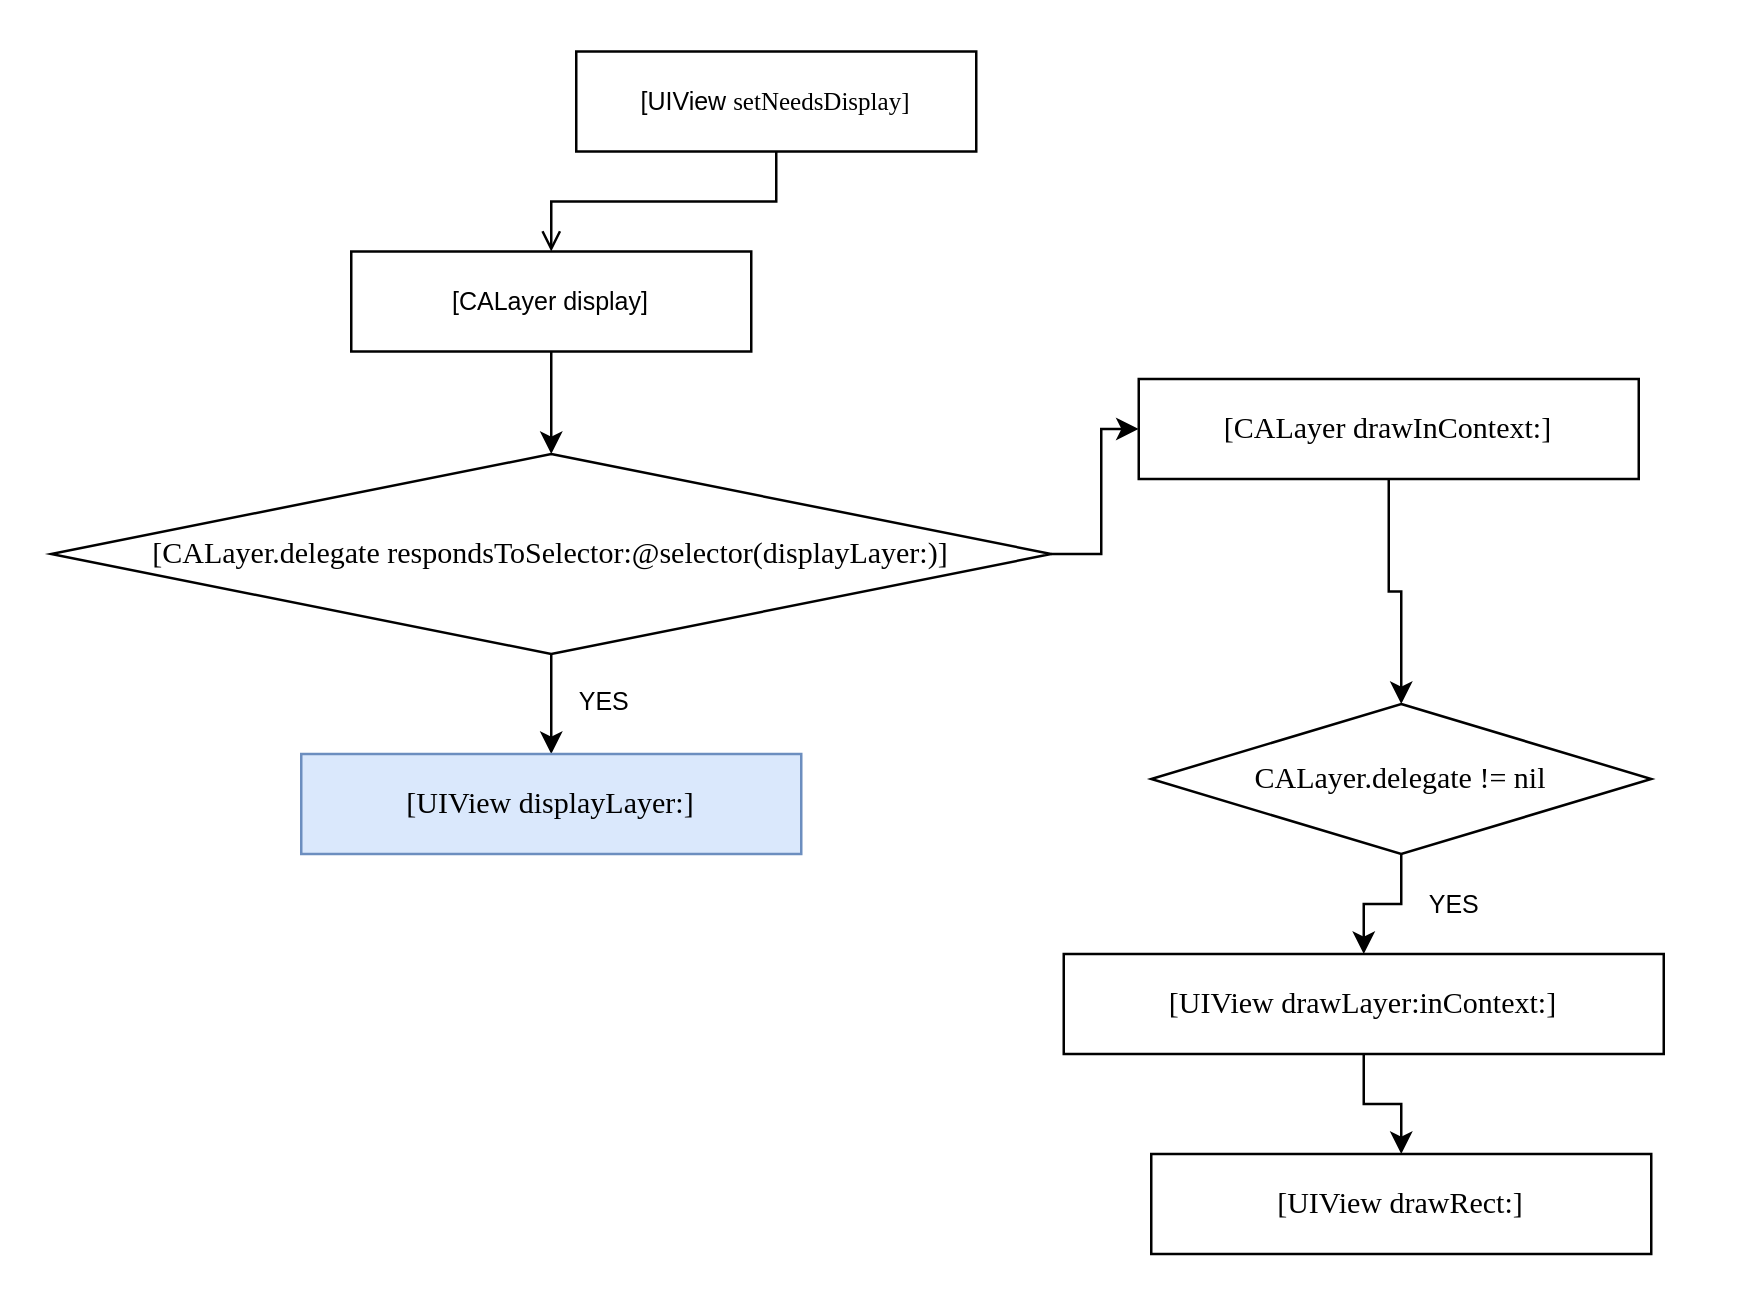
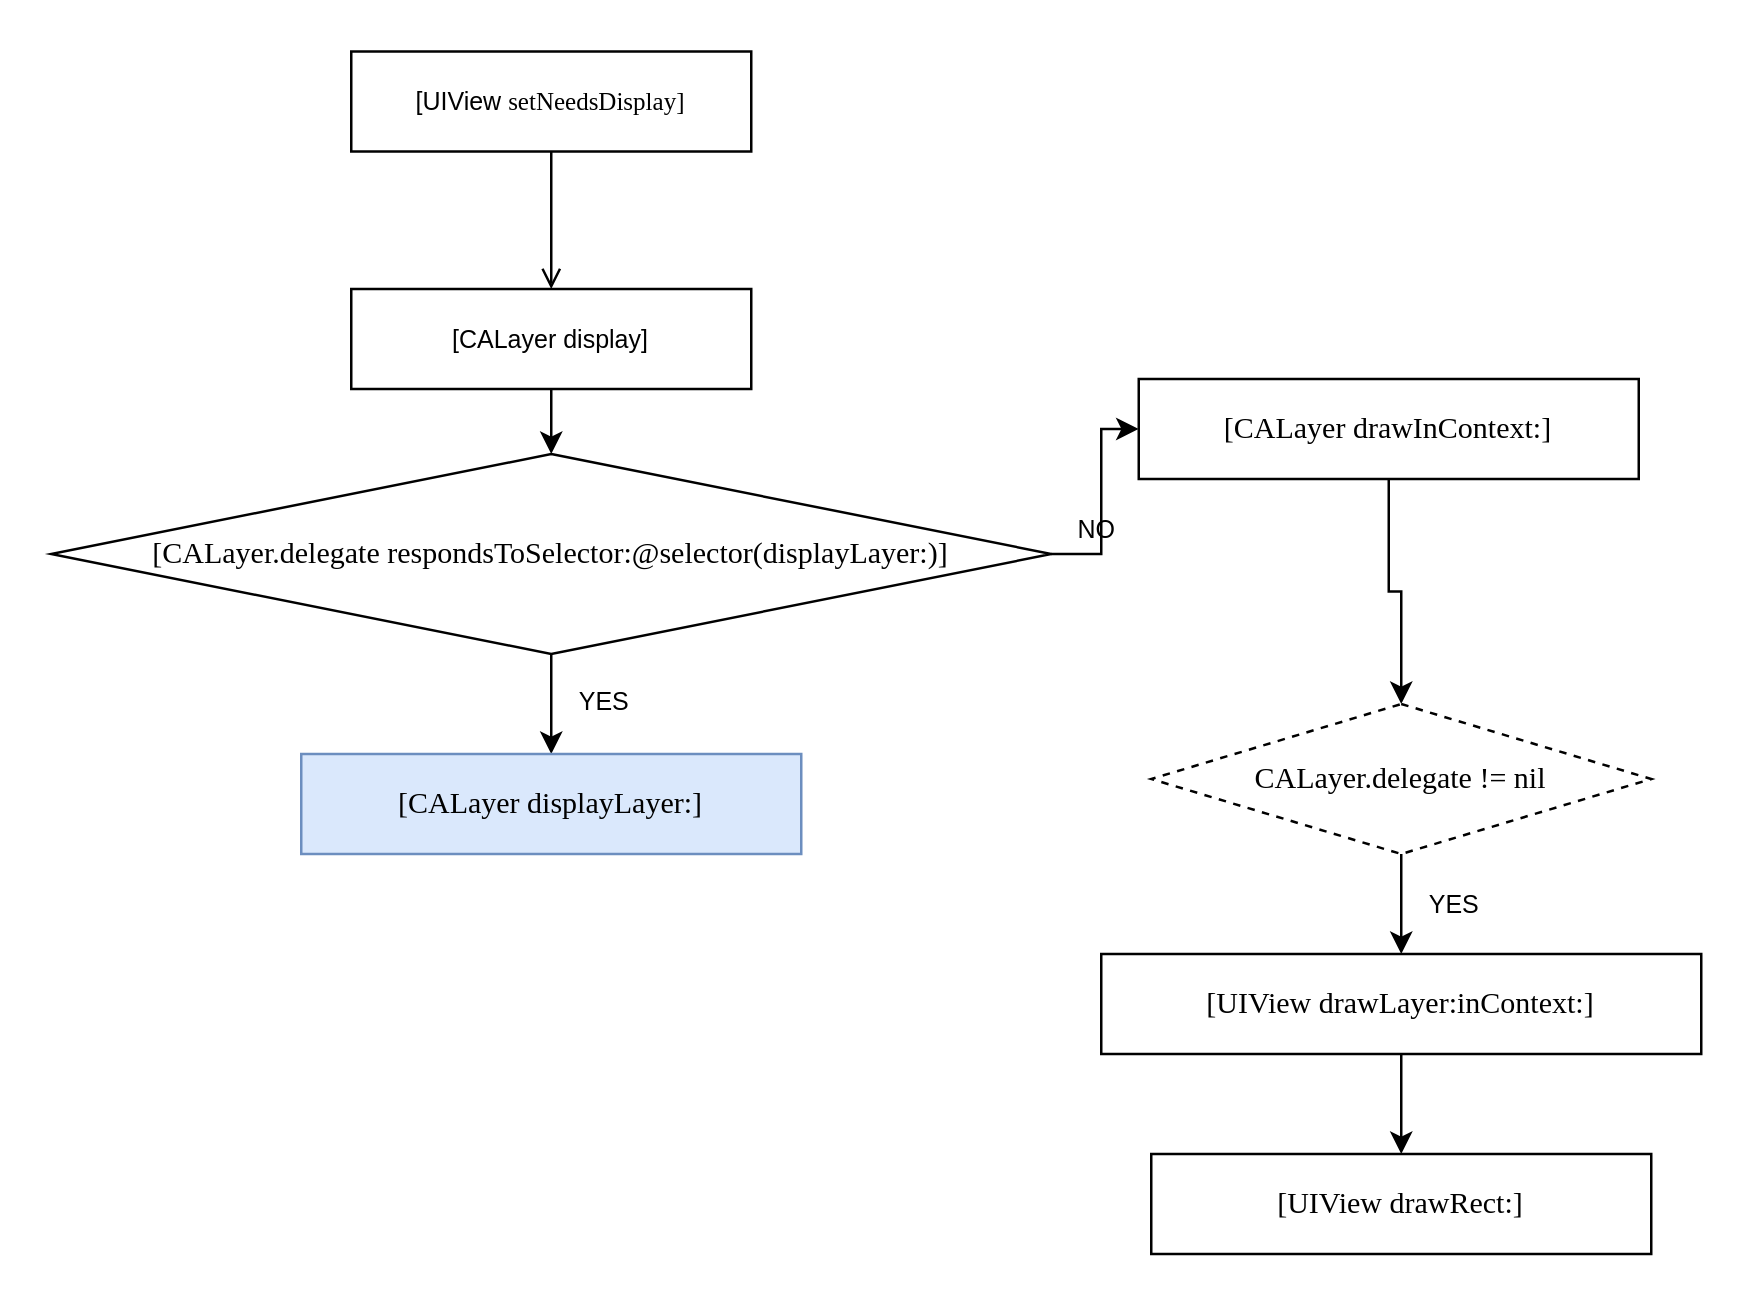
node "[UIView setNeedsDisplay]": moved (776, 101) -> (551, 101)
node "[CALayer display]": moved (551, 301) -> (551, 339)
node "NO": added
node "CALayer.delegate != nil": style solid -> dashed
node "[UIView displayLayer:]": label "[UIView displayLayer:]" -> "[CALayer displayLayer:]"
node "[UIView drawLayer:inContext:]": moved (1364, 1004) -> (1401, 1004)
